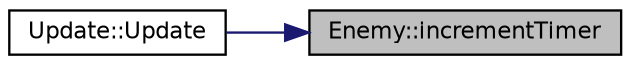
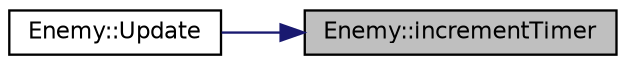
node "Update::Update": label "Update::Update" -> "Enemy::Update"
